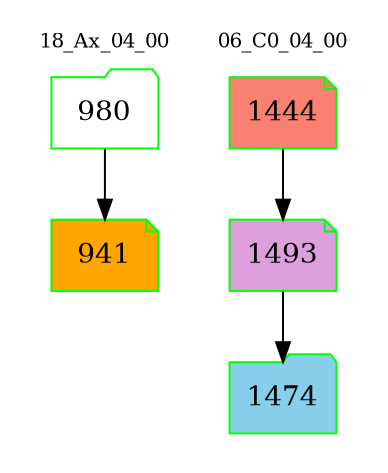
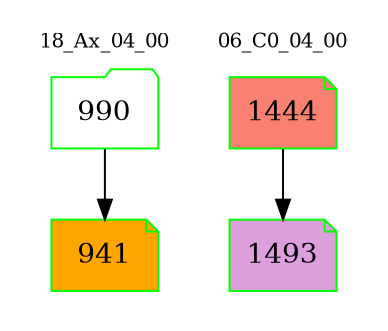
node "980": label "980" -> "990"
node "1474": removed
